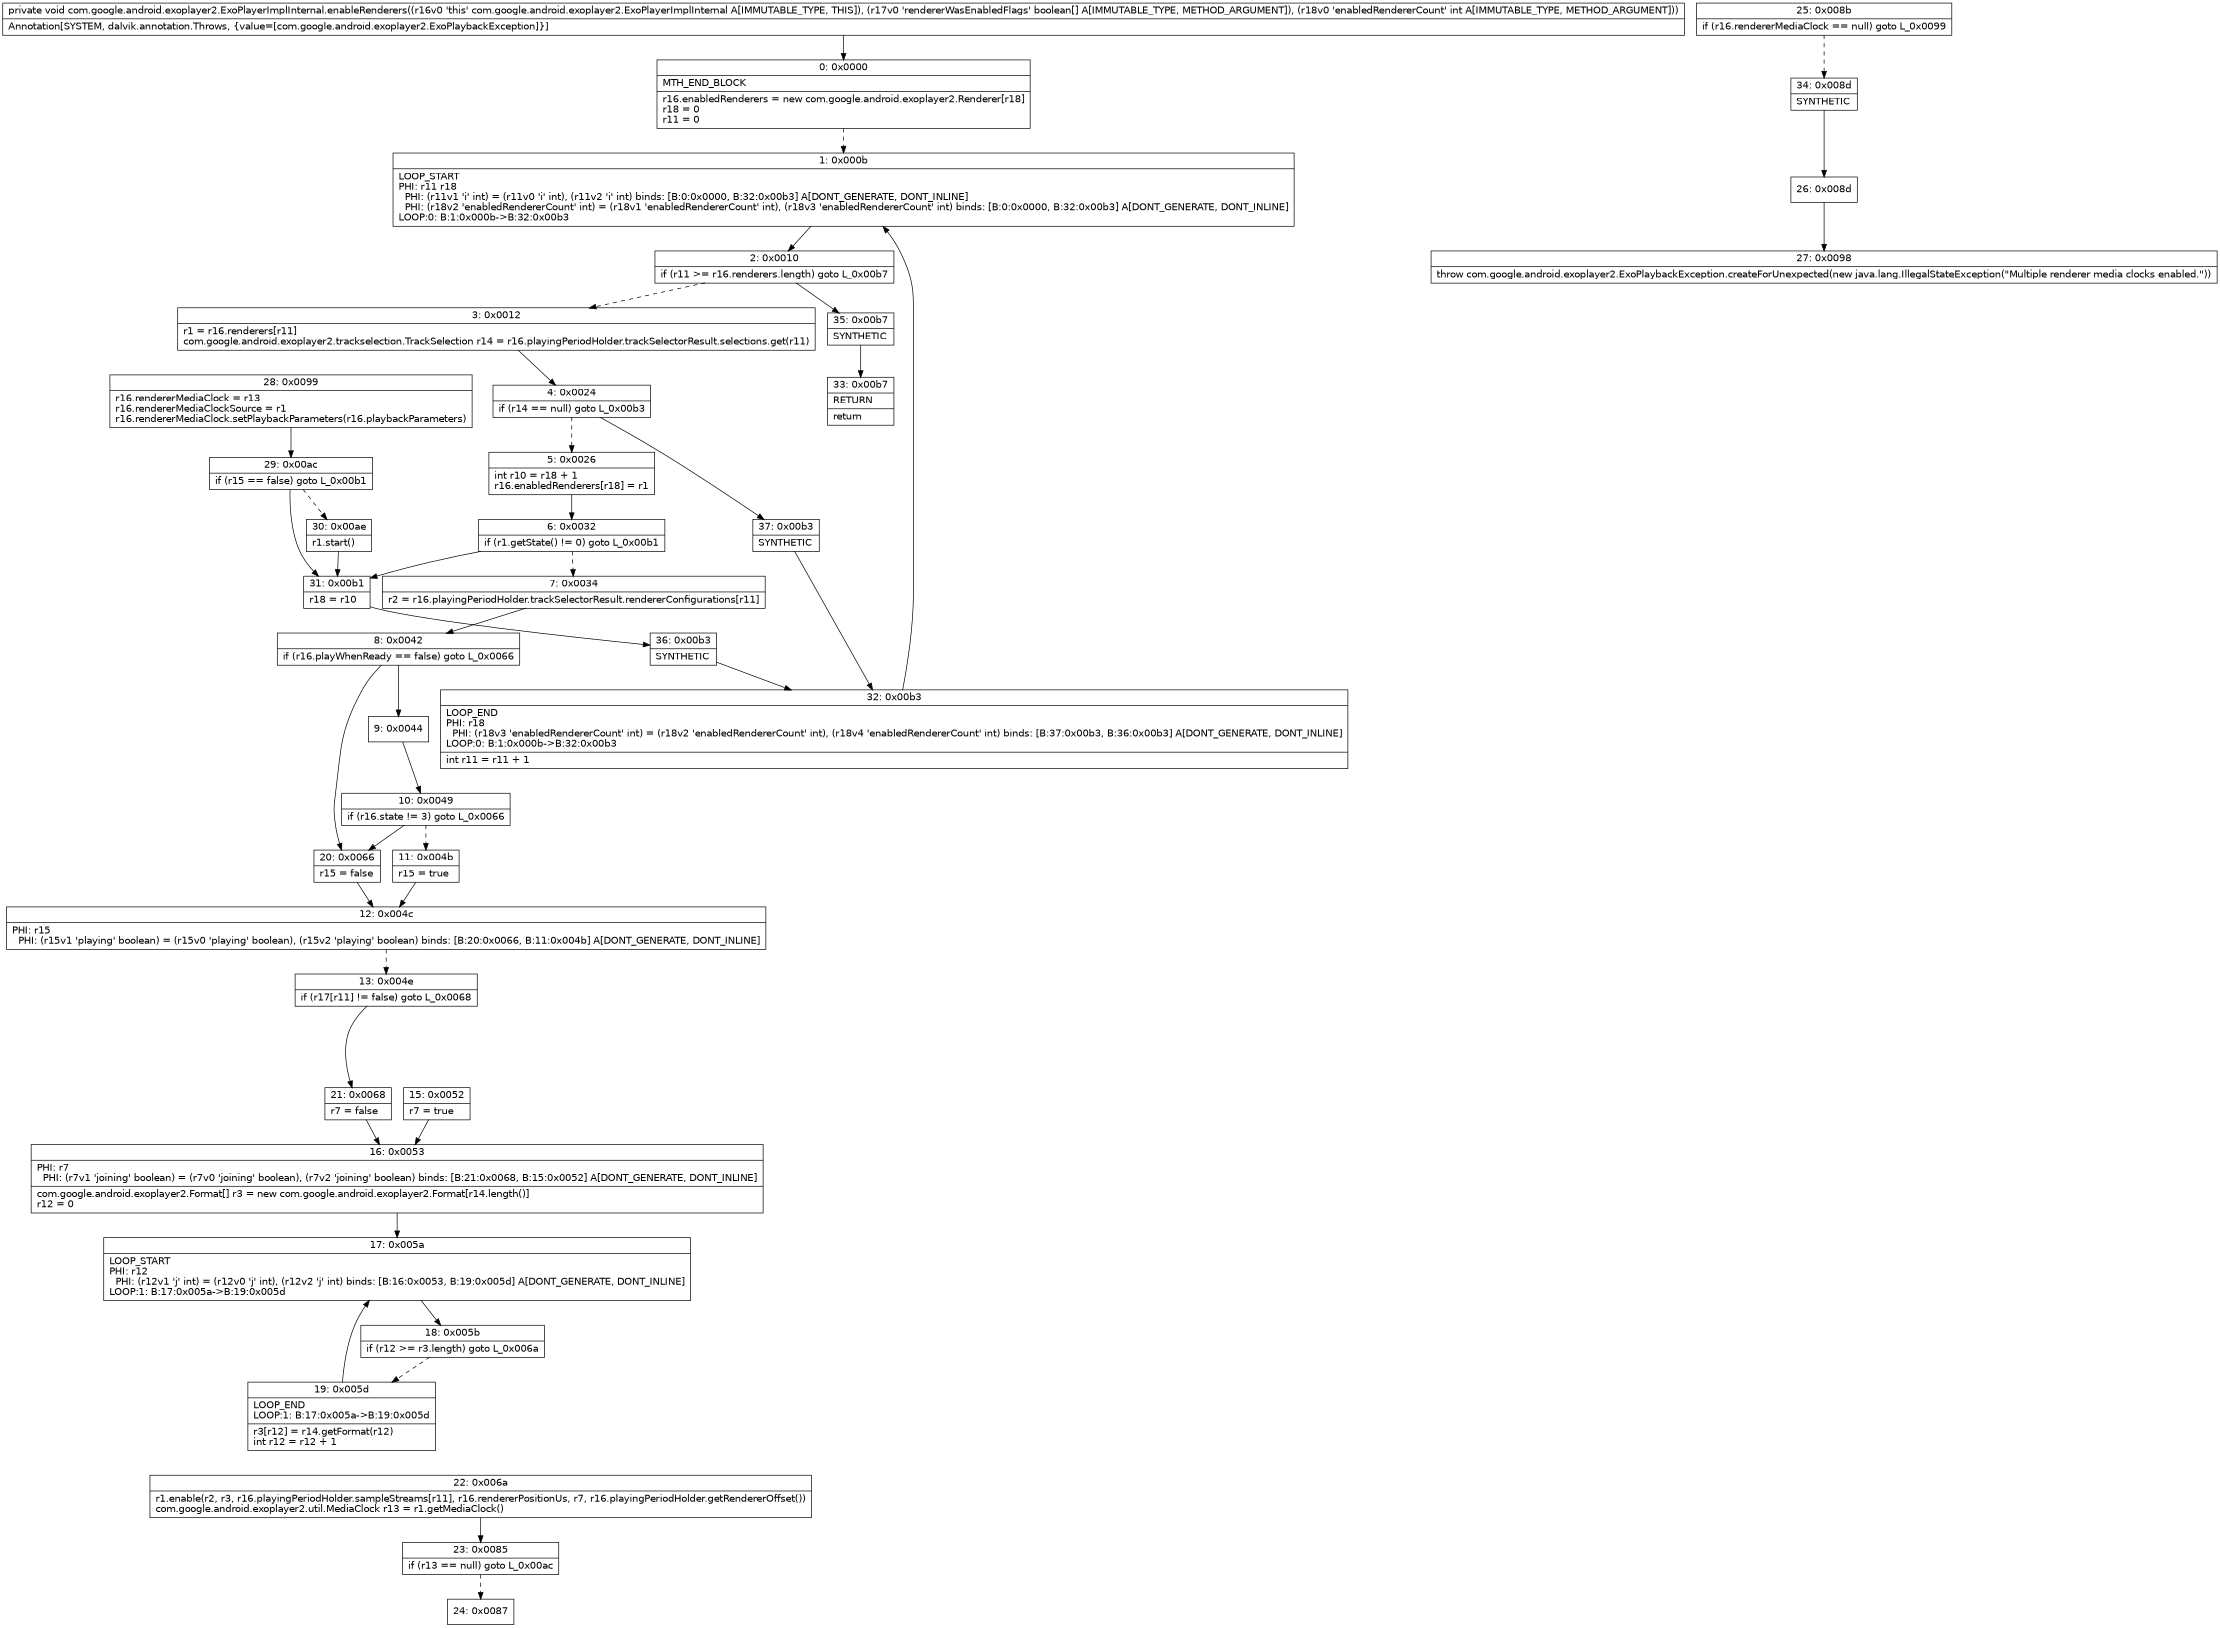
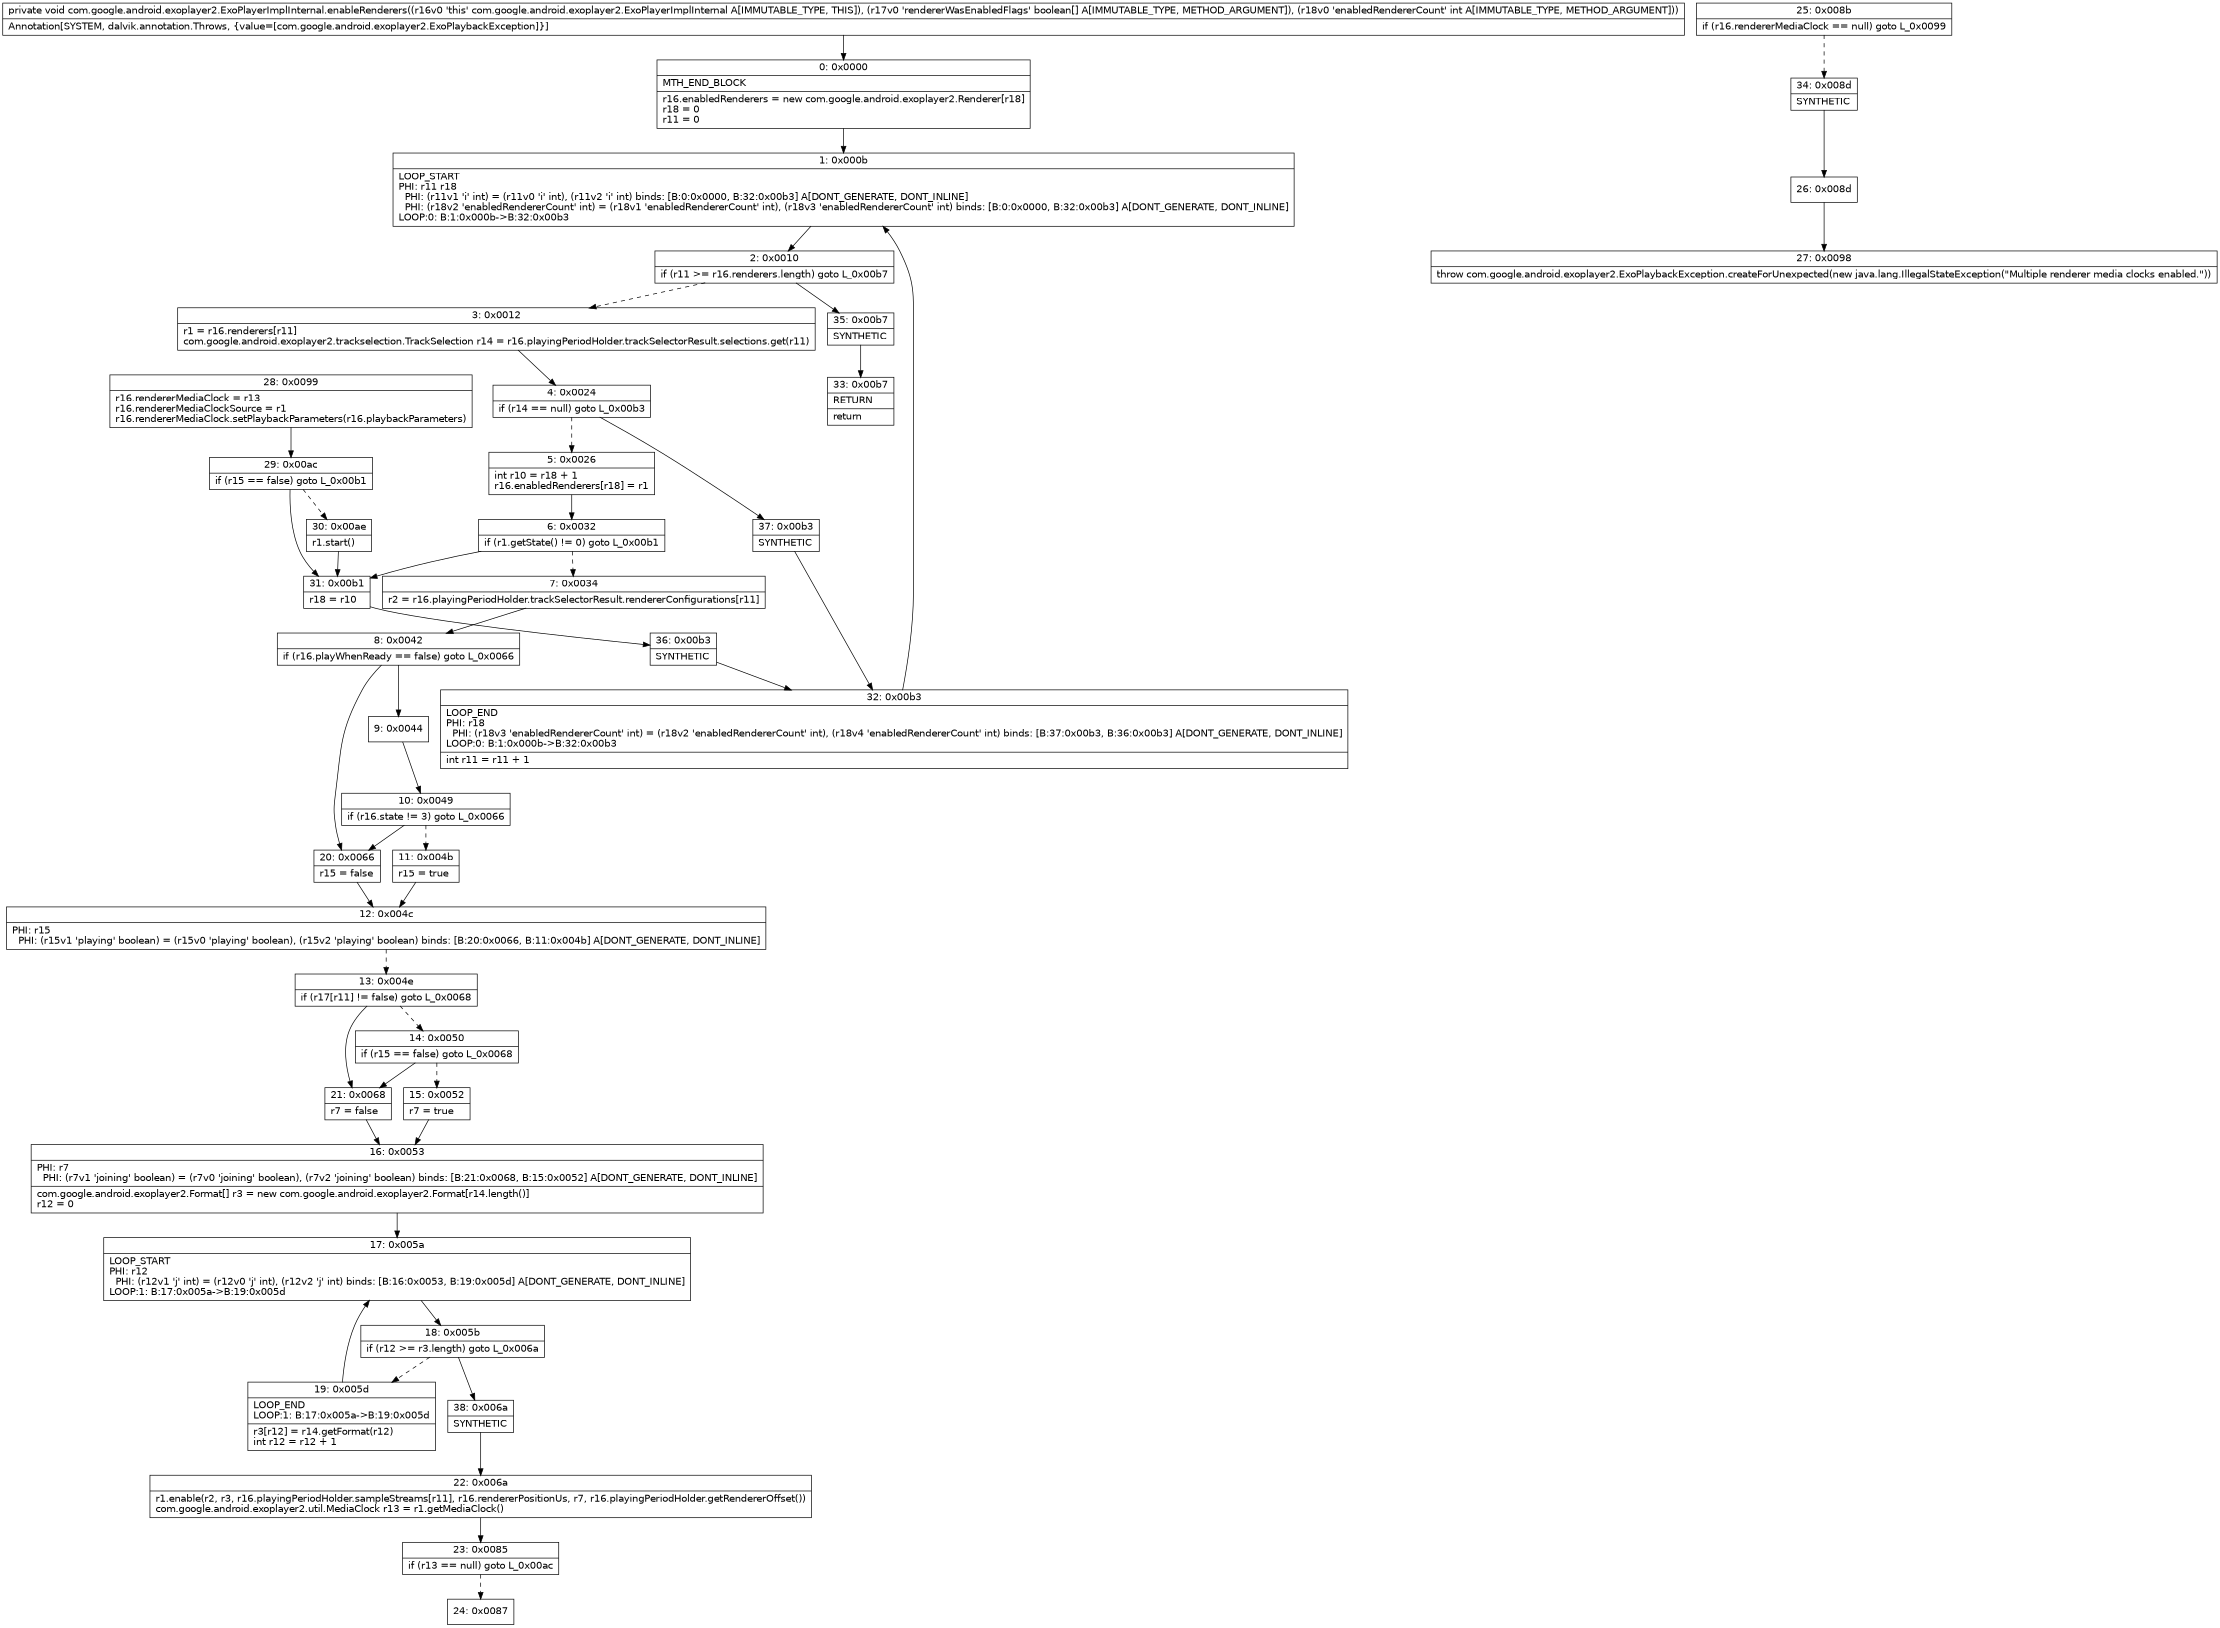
edge "0: 0x0000" -> "1: 0x000b": style dashed -> solid
node "14: 0x0050": added
node "38: 0x006a": added
